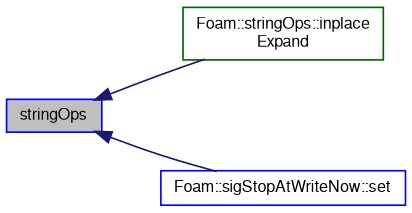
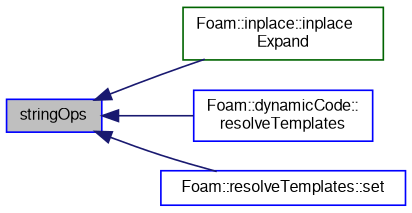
node "Foam::stringOps::inplace Expand": label "Foam::stringOps::inplace Expand" -> "Foam::inplace::inplace Expand"
node "Foam::dynamicCode:: resolveTemplates": added
node "Foam::sigStopAtWriteNow::set": label "Foam::sigStopAtWriteNow::set" -> "Foam::resolveTemplates::set"
